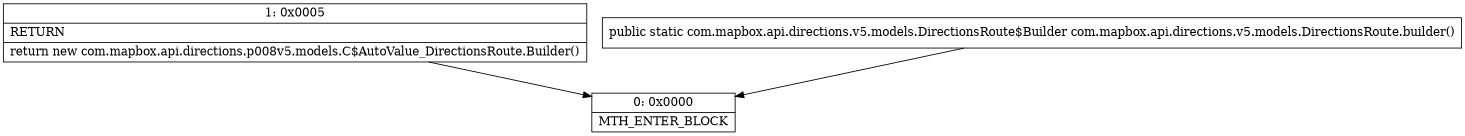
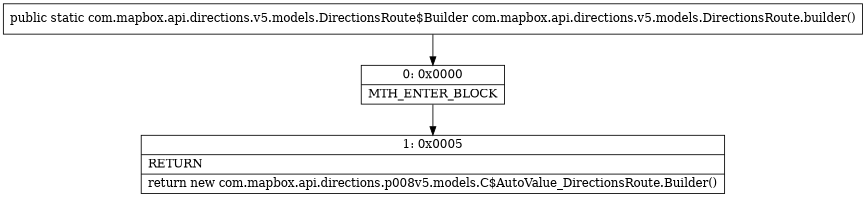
edge "1: 0x0005" -> "0: 0x0000": reversed
